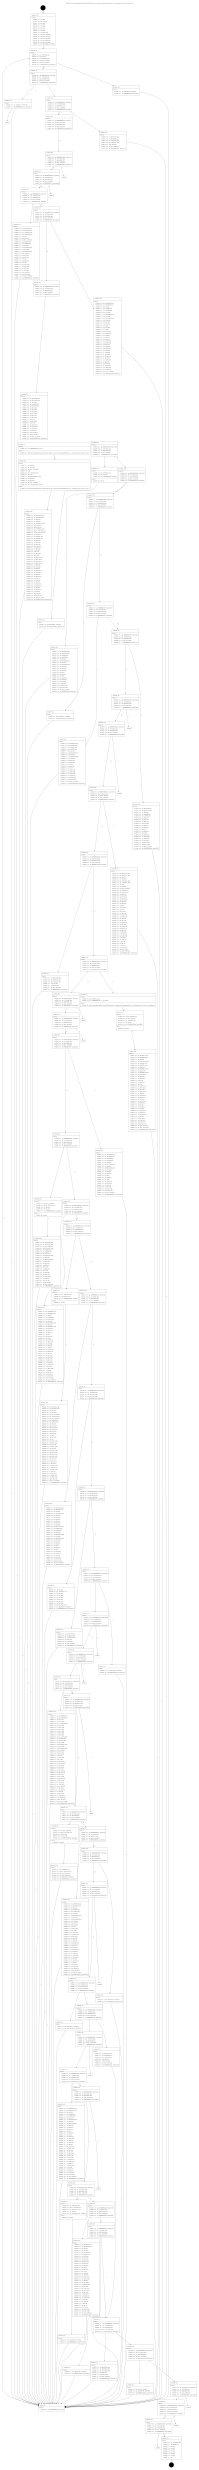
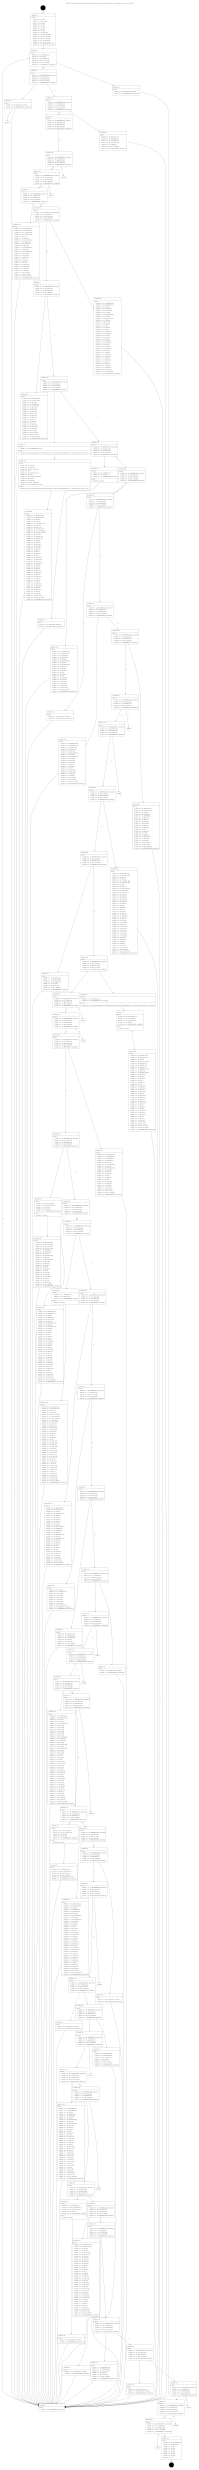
node "0x401578 [25]": added
